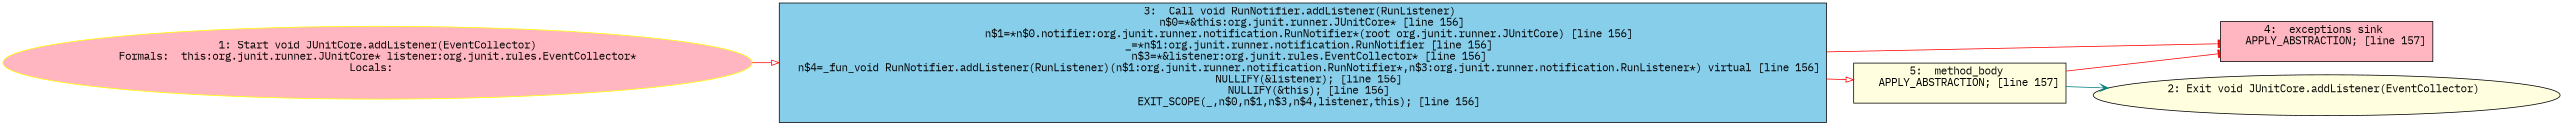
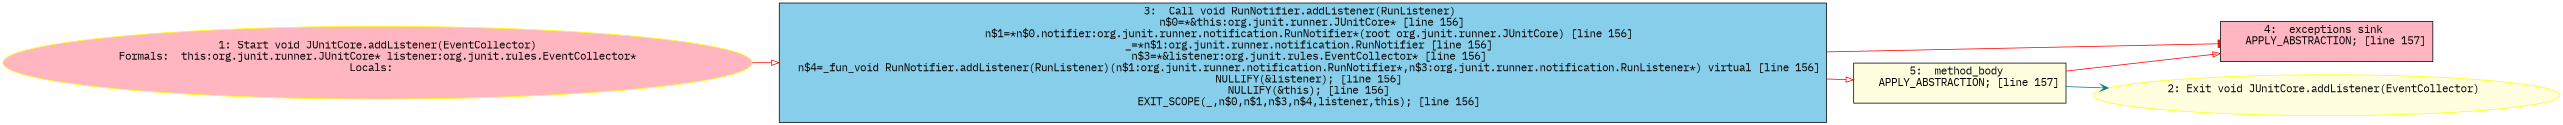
edge "5:  method_body APPLY_ABSTRACTION; [line 157]" -> "4:  exceptions sink APPLY_ABSTRACTION; [line 157]": arrowhead tee -> onormal
node "2: Exit void JUnitCore.addListener(EventCollector)": color black -> yellow
